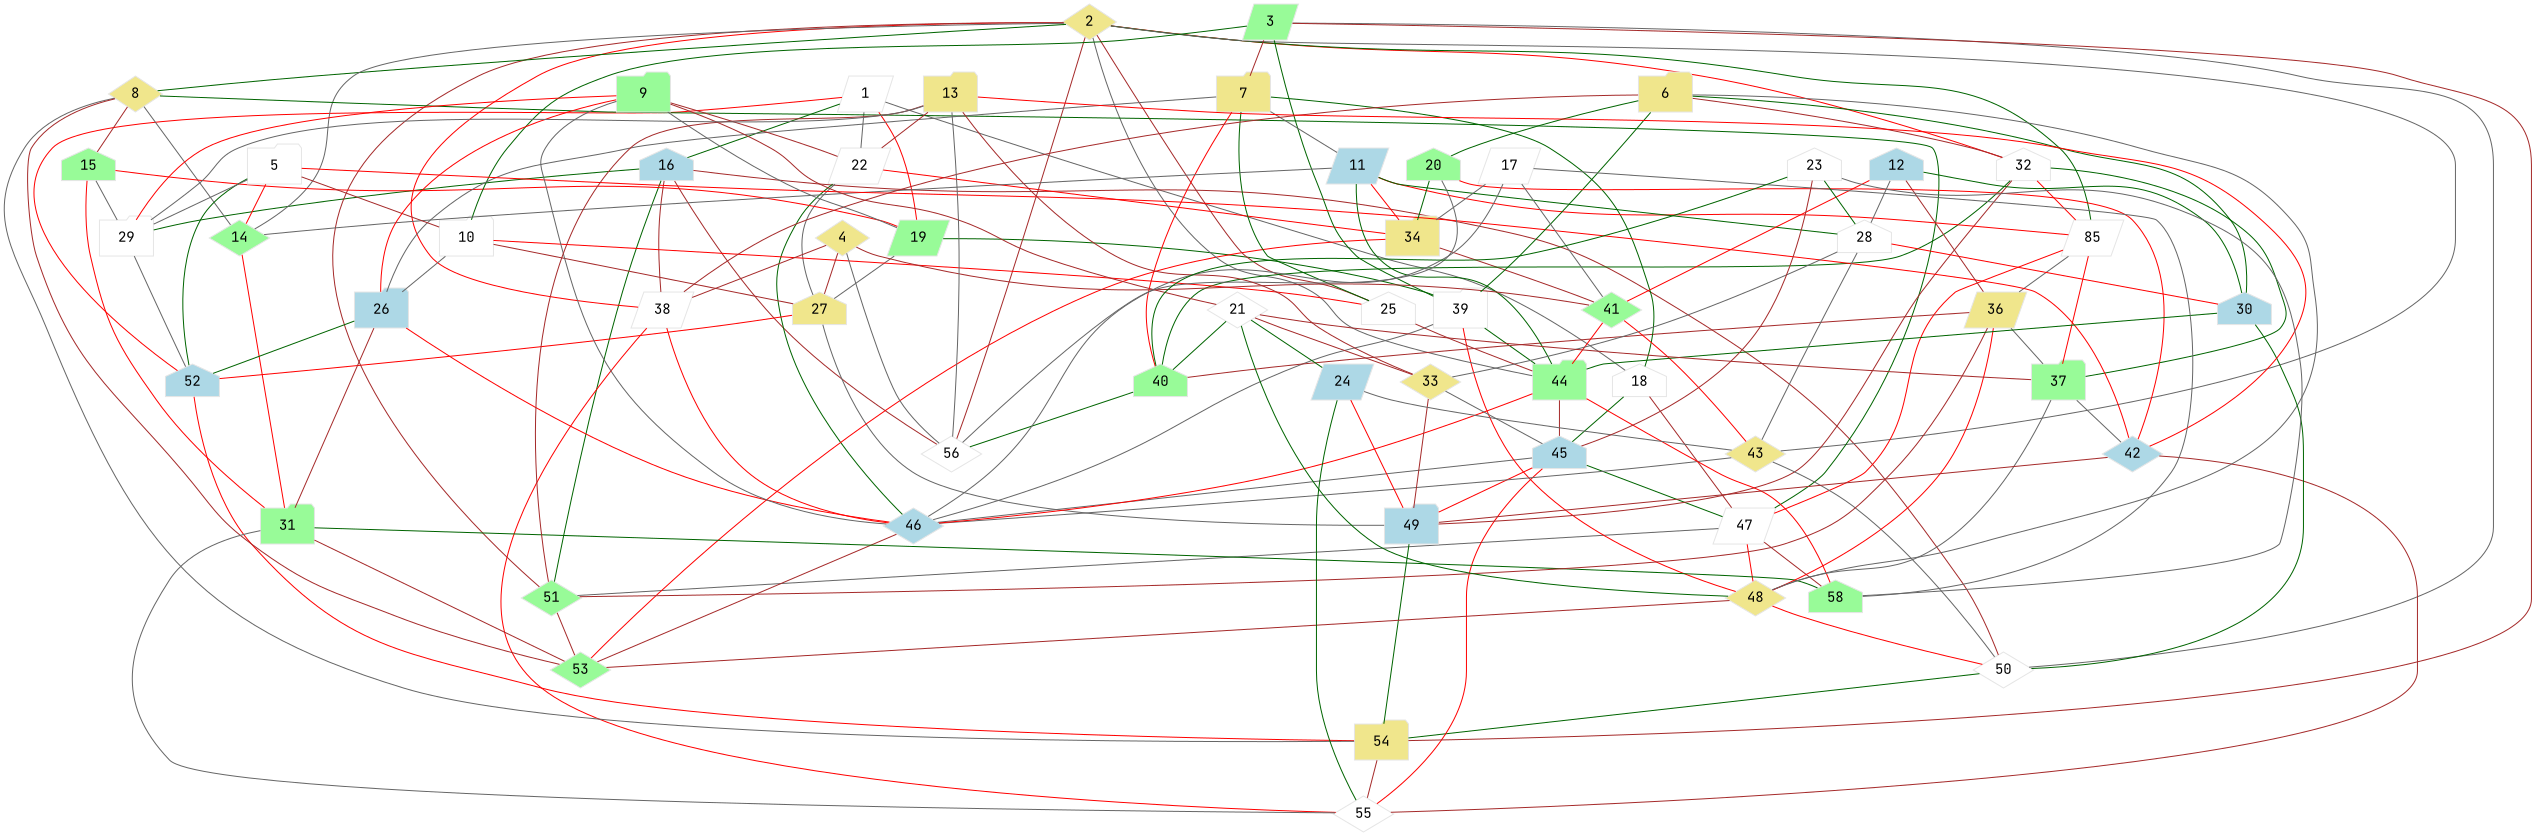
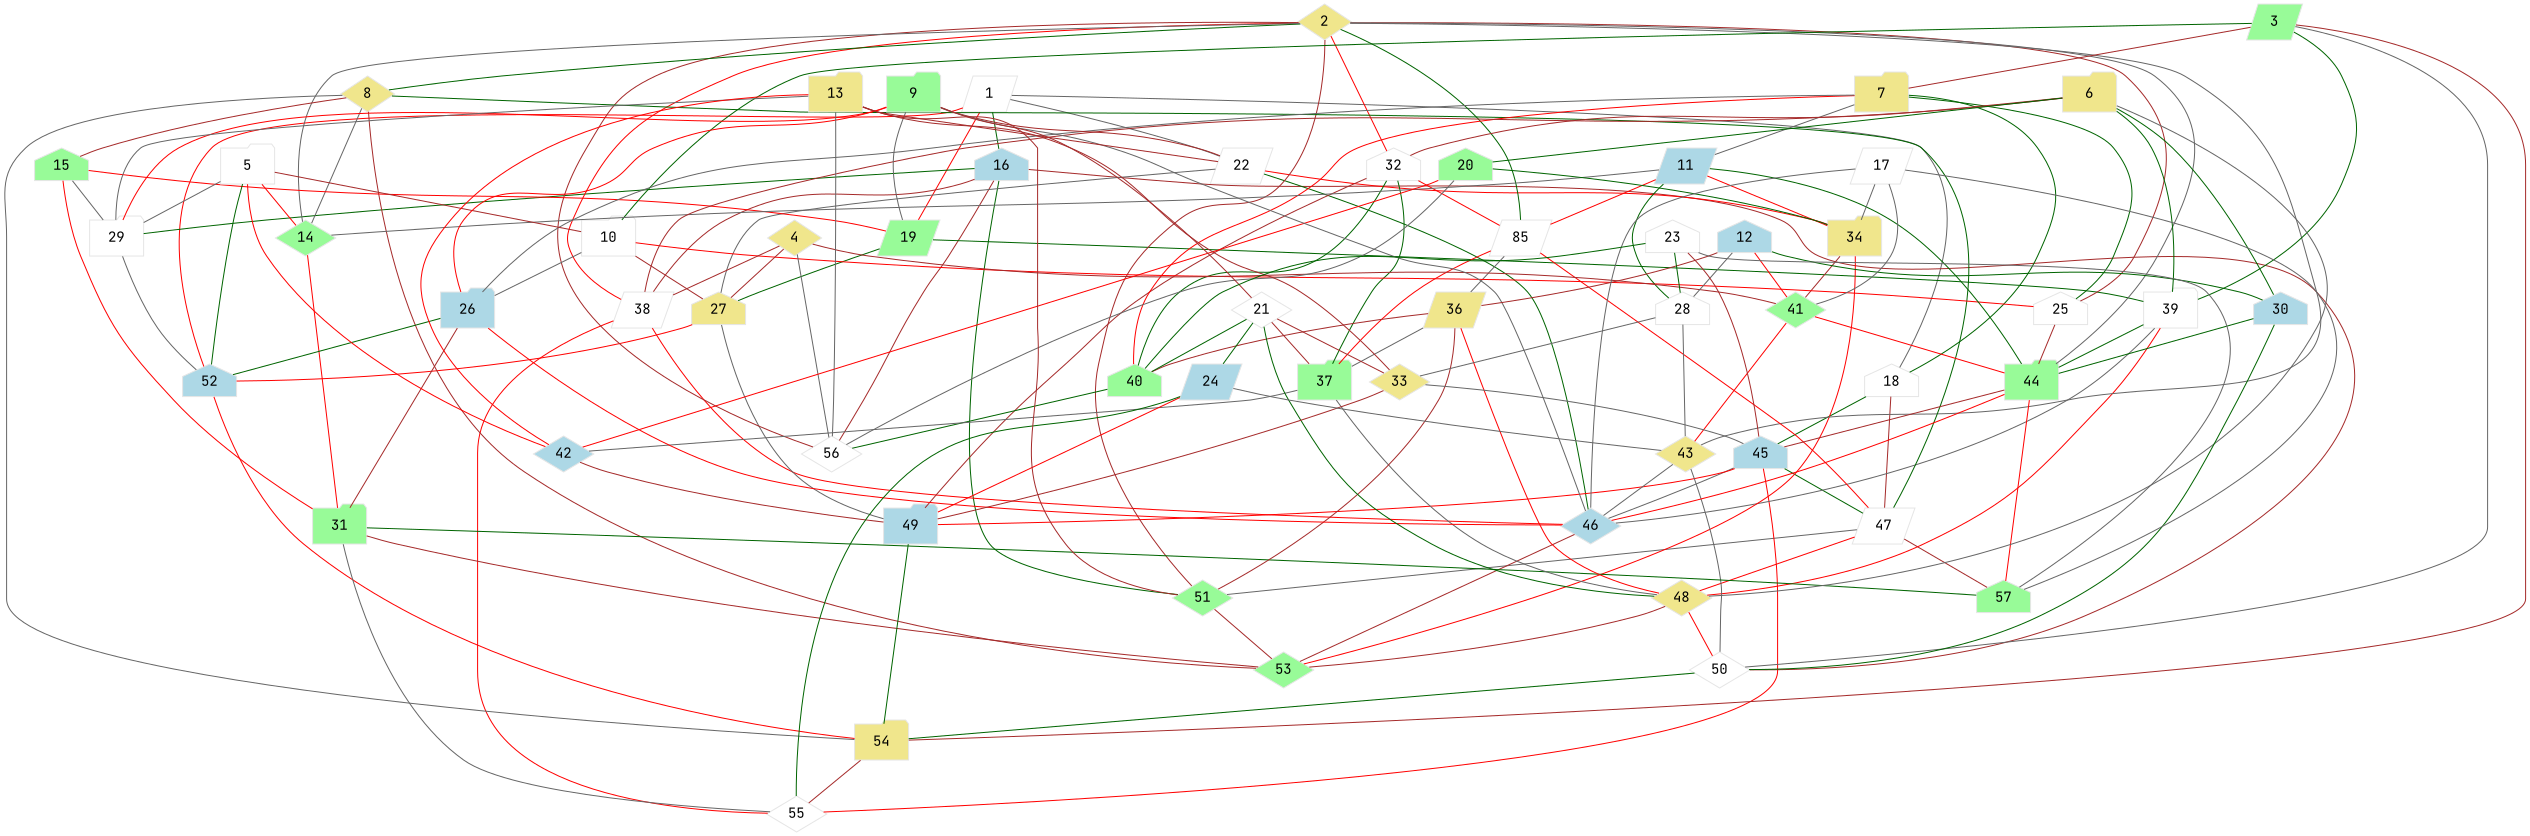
edge "28" -- "30": removed
edge "19" -- "27": color gray40 -> darkgreen
node "58": label "58" -> "57"
edge "42" -- "55": removed
